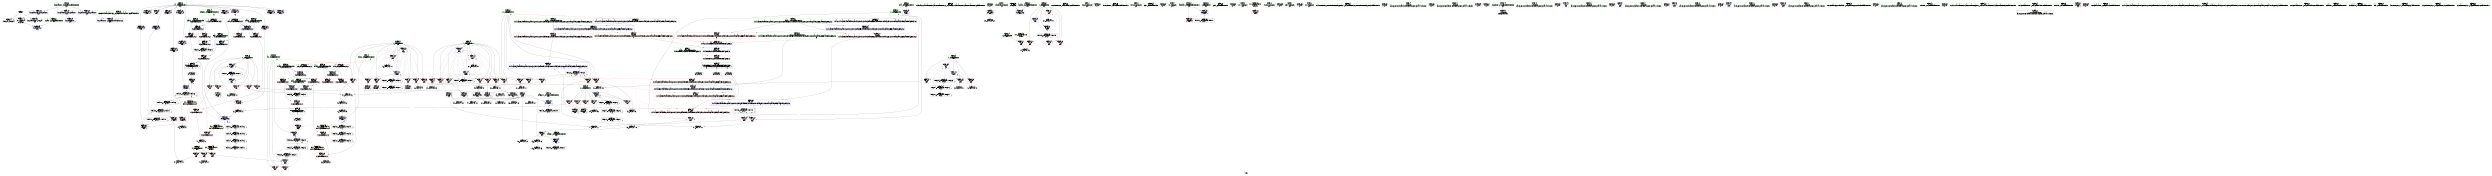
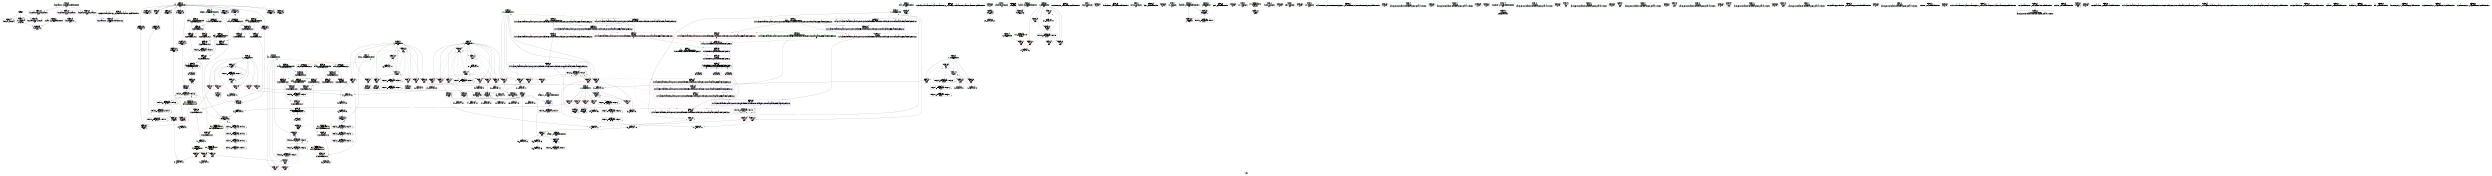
node "NodeID: 122": text "expr" -> "main"
